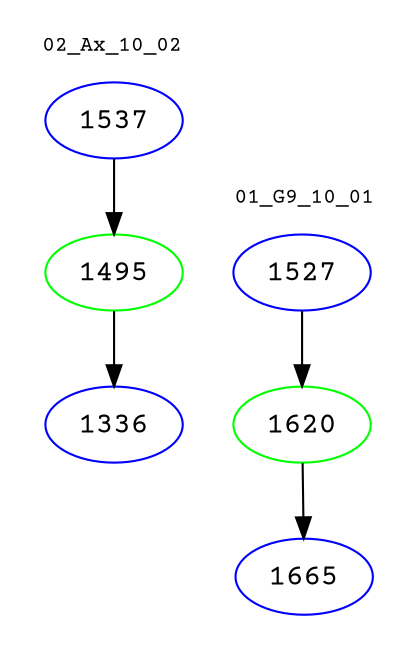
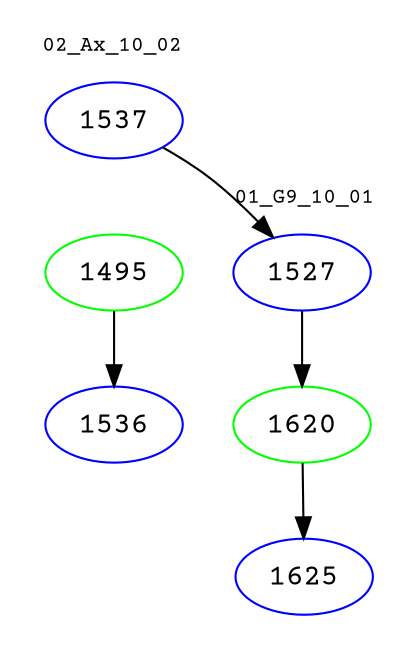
edge "1537" -> "1495": now "1537" -> "1527"
node "1336": label "1336" -> "1536"
node "1665": label "1665" -> "1625"
